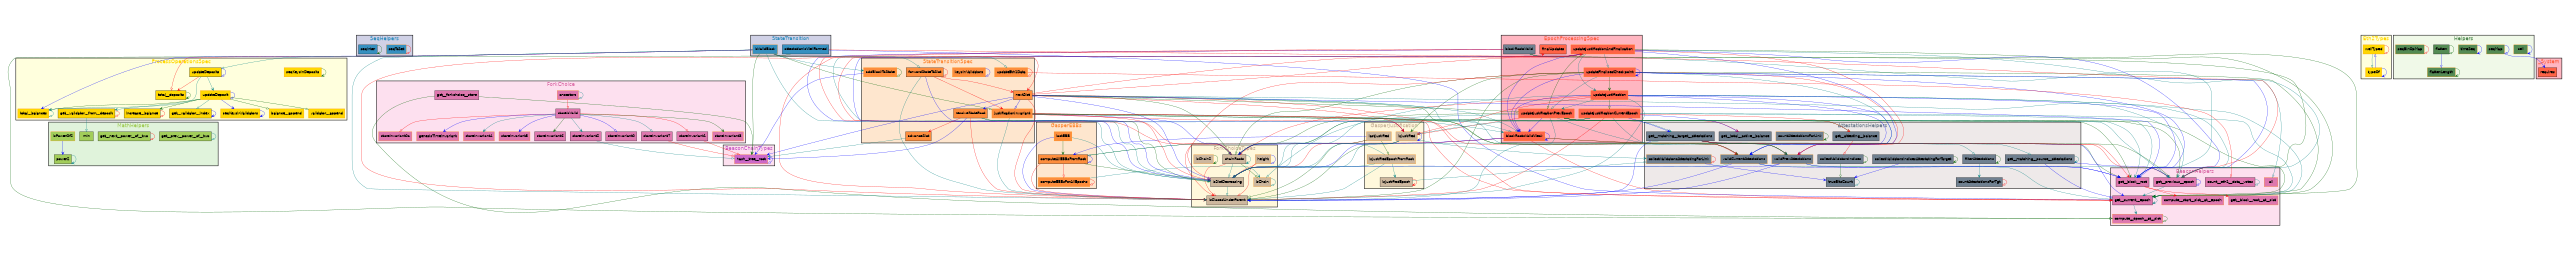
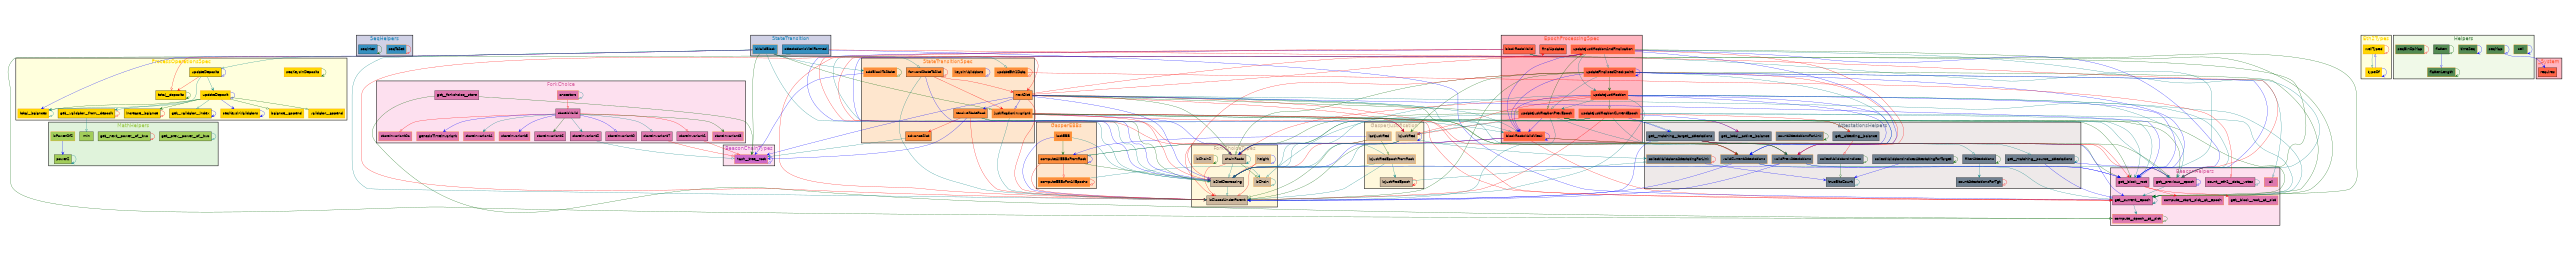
node "blockRootsValid": fillcolor slategrey -> tomato
